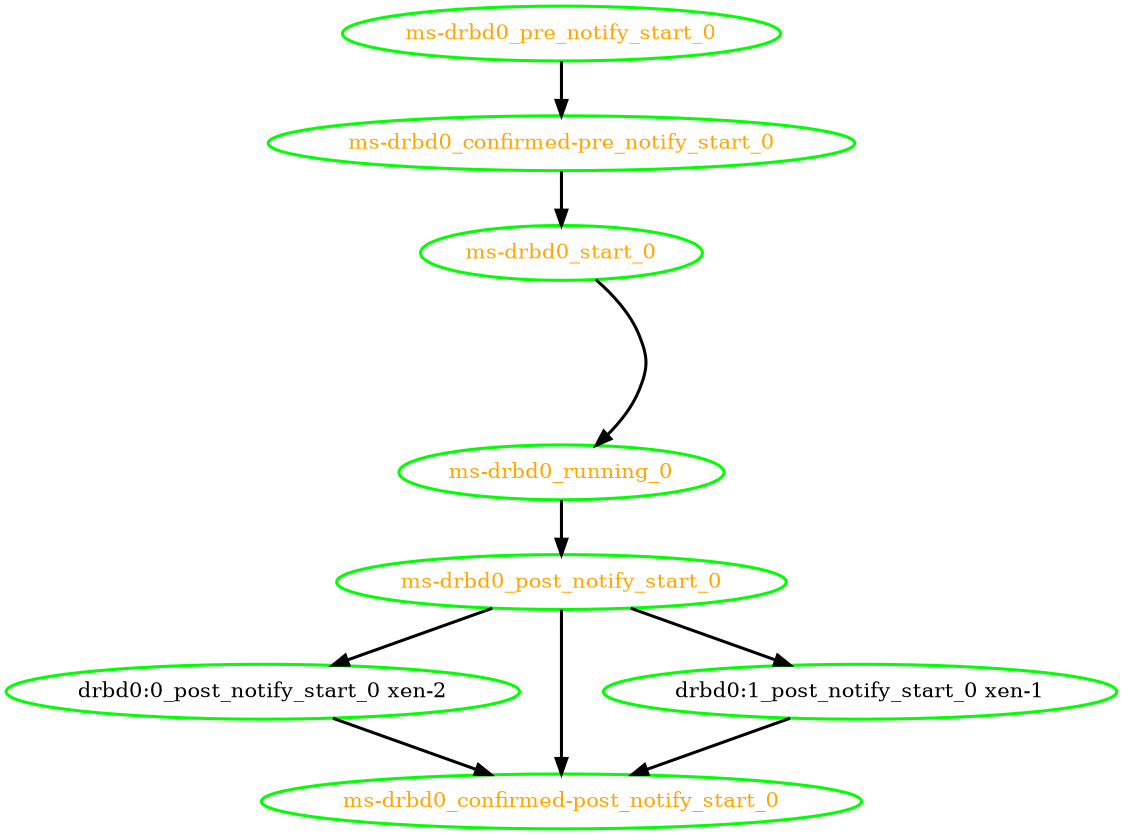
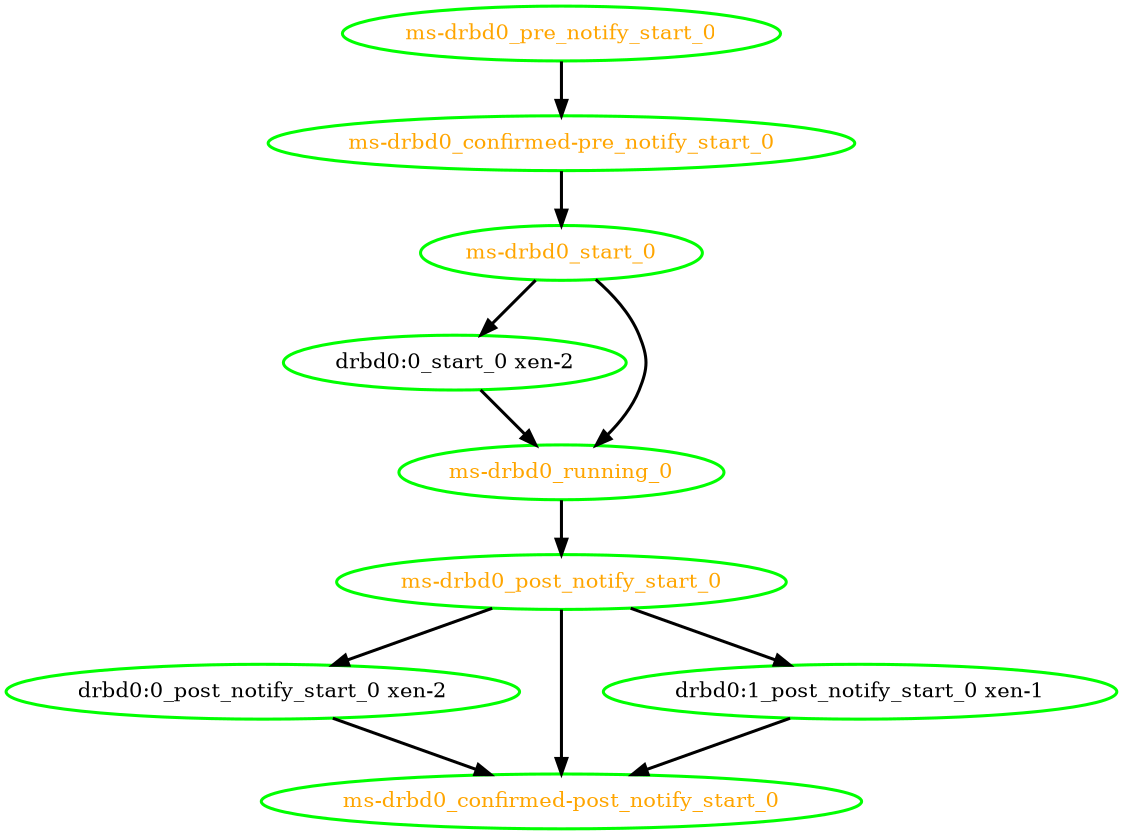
node "drbd0:0_start_0 xen-2": added
